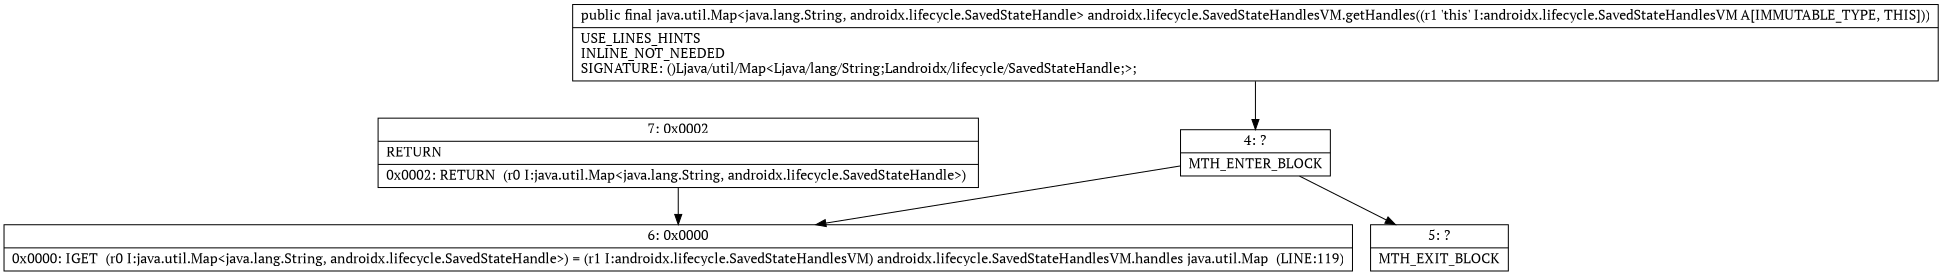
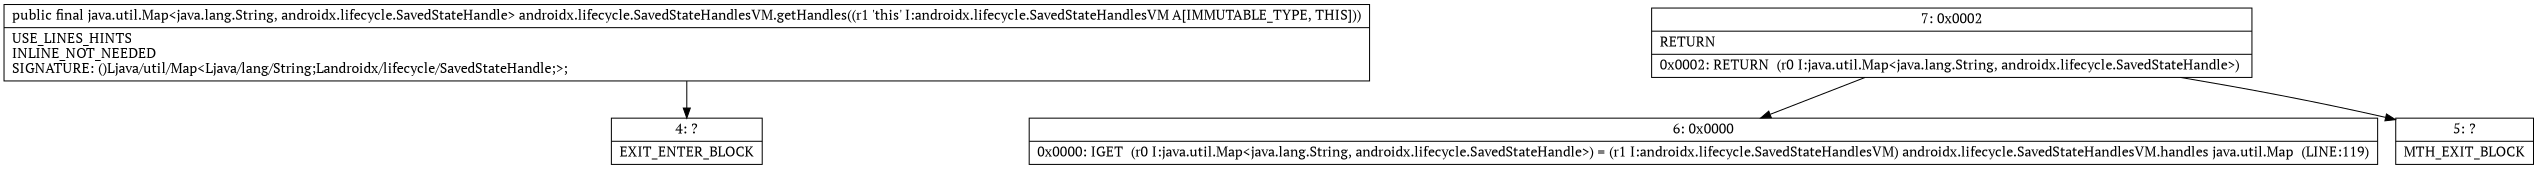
node "4: ?": text "MTH_ENTER_BLOCK" -> "EXIT_ENTER_BLOCK"
edge "4: ?" -> "6: 0x0000": removed
edge "4: ?" -> "5: ?": now "7: 0x0002" -> "5: ?"
